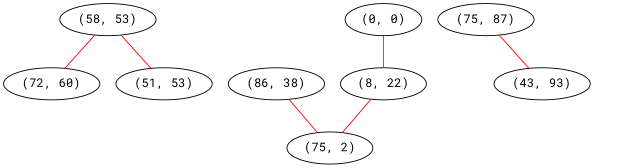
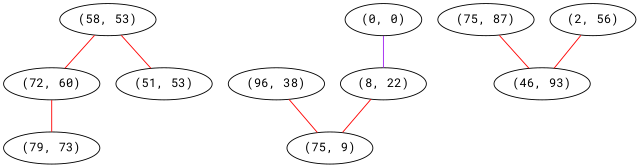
node "(2, 56)": added
node "(86, 38)": label "(86, 38)" -> "(96, 38)"
node "(43, 93)": label "(43, 93)" -> "(46, 93)"
node "(79, 73)": added
node "(75, 2)": label "(75, 2)" -> "(75, 9)"
